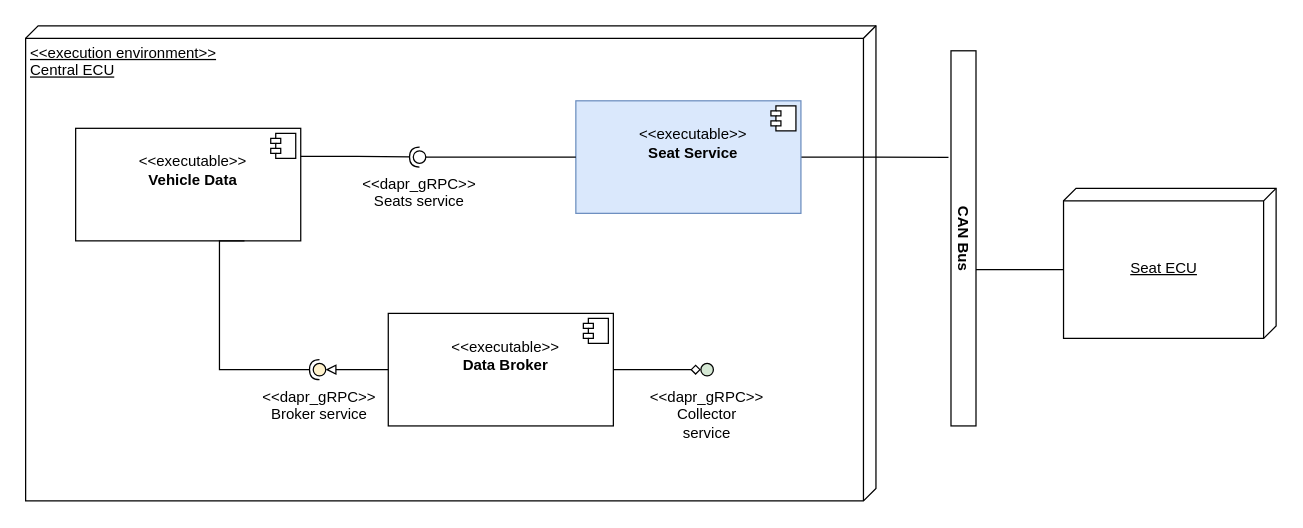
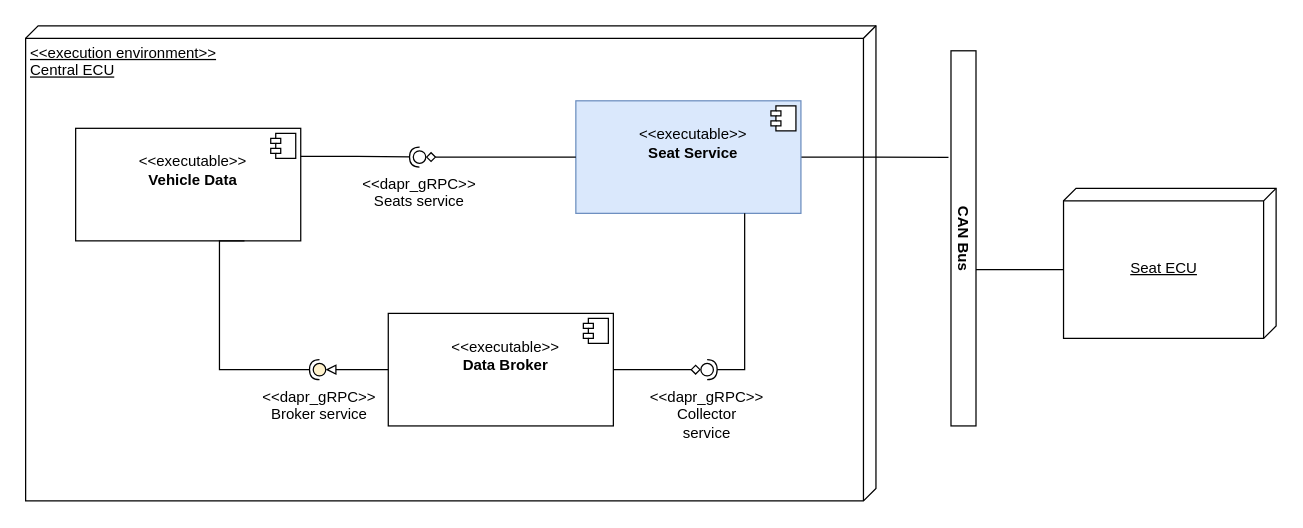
edge "<<dapr_gRPC>> Seats service" -- "<<executable>> Seat Service": arrowhead none -> diamond
edge "<<executable>> Seat Service" -> "<<dapr_gRPC>> Collector service": added
node "<<dapr_gRPC>> Collector service": fillcolor #d5e8d4 -> #ffffff
